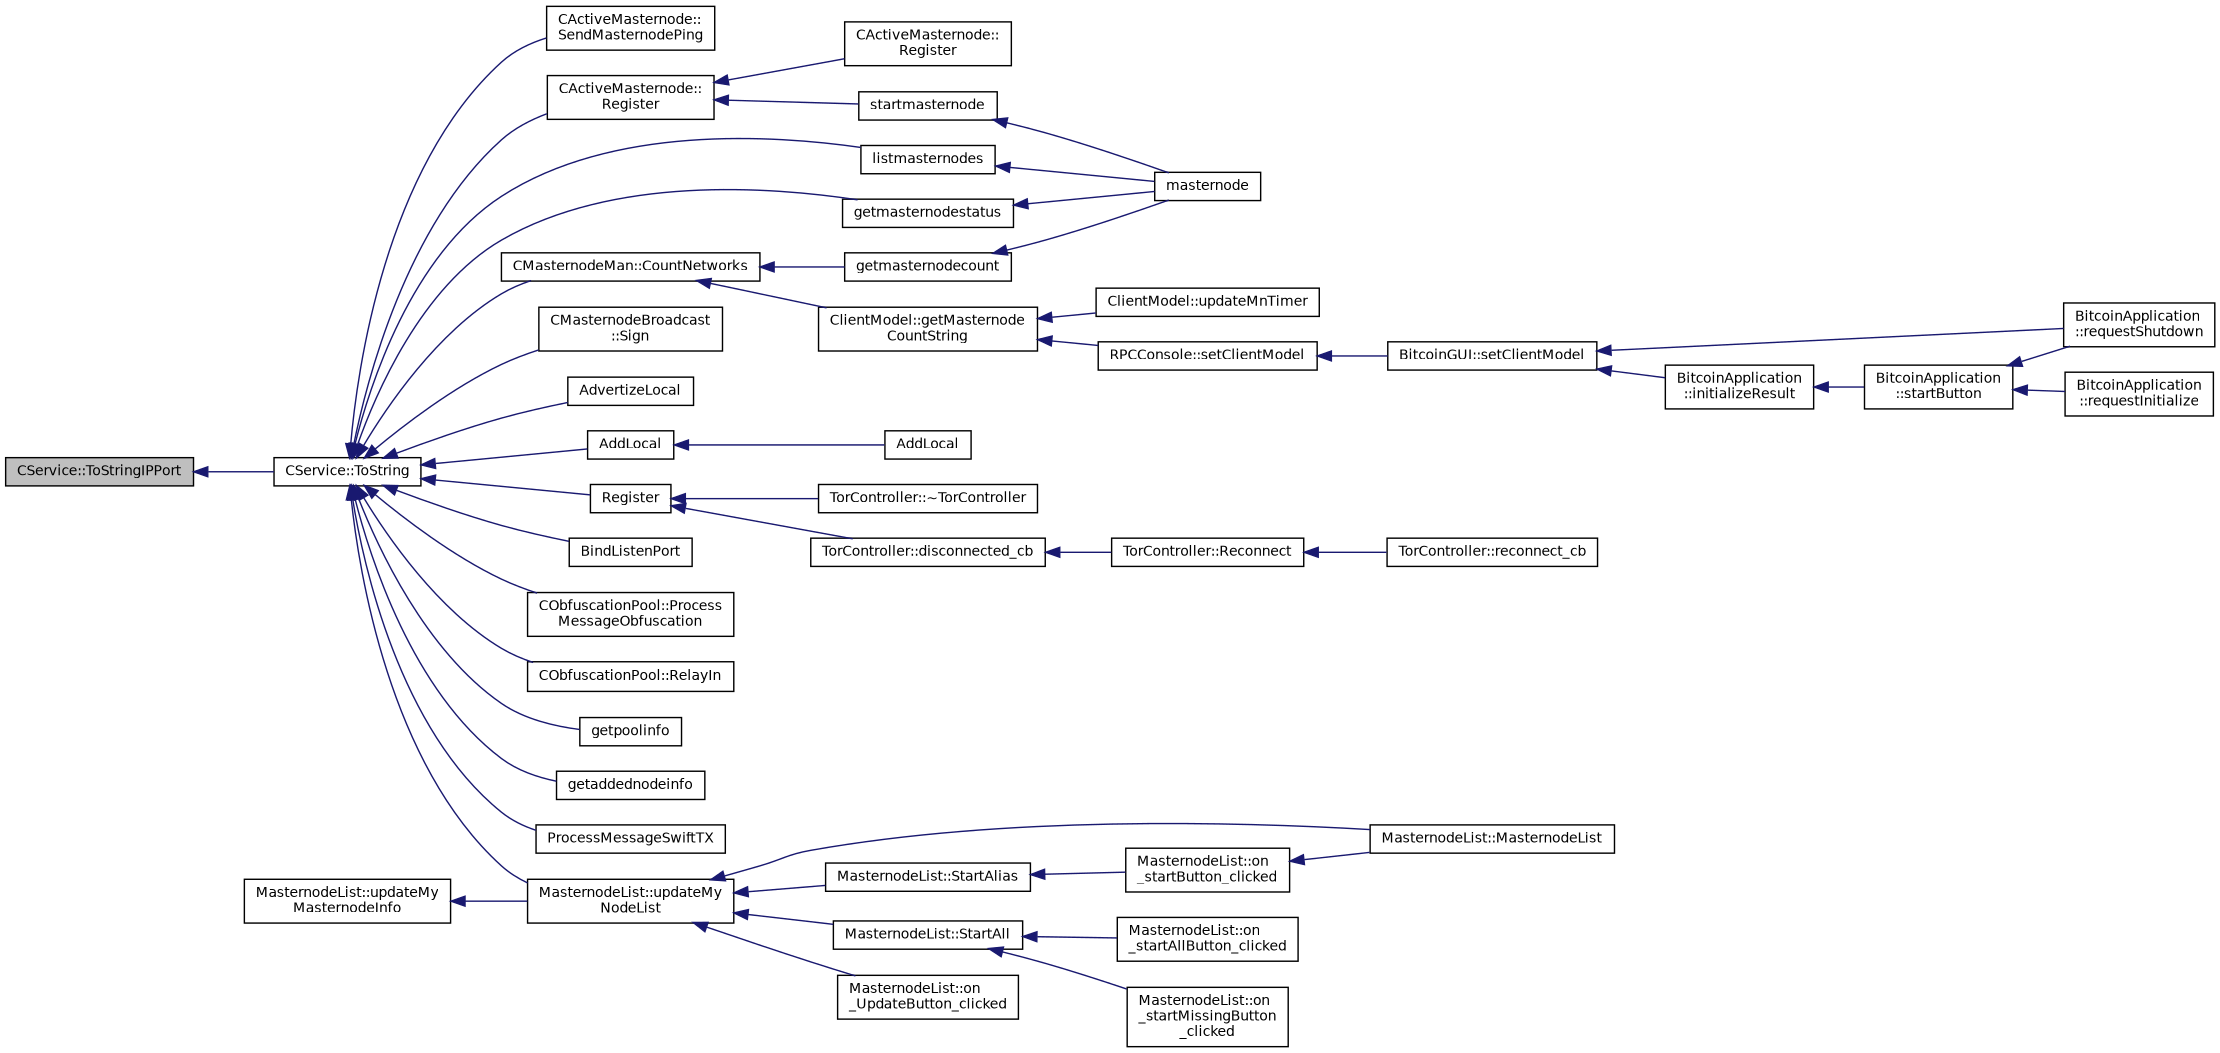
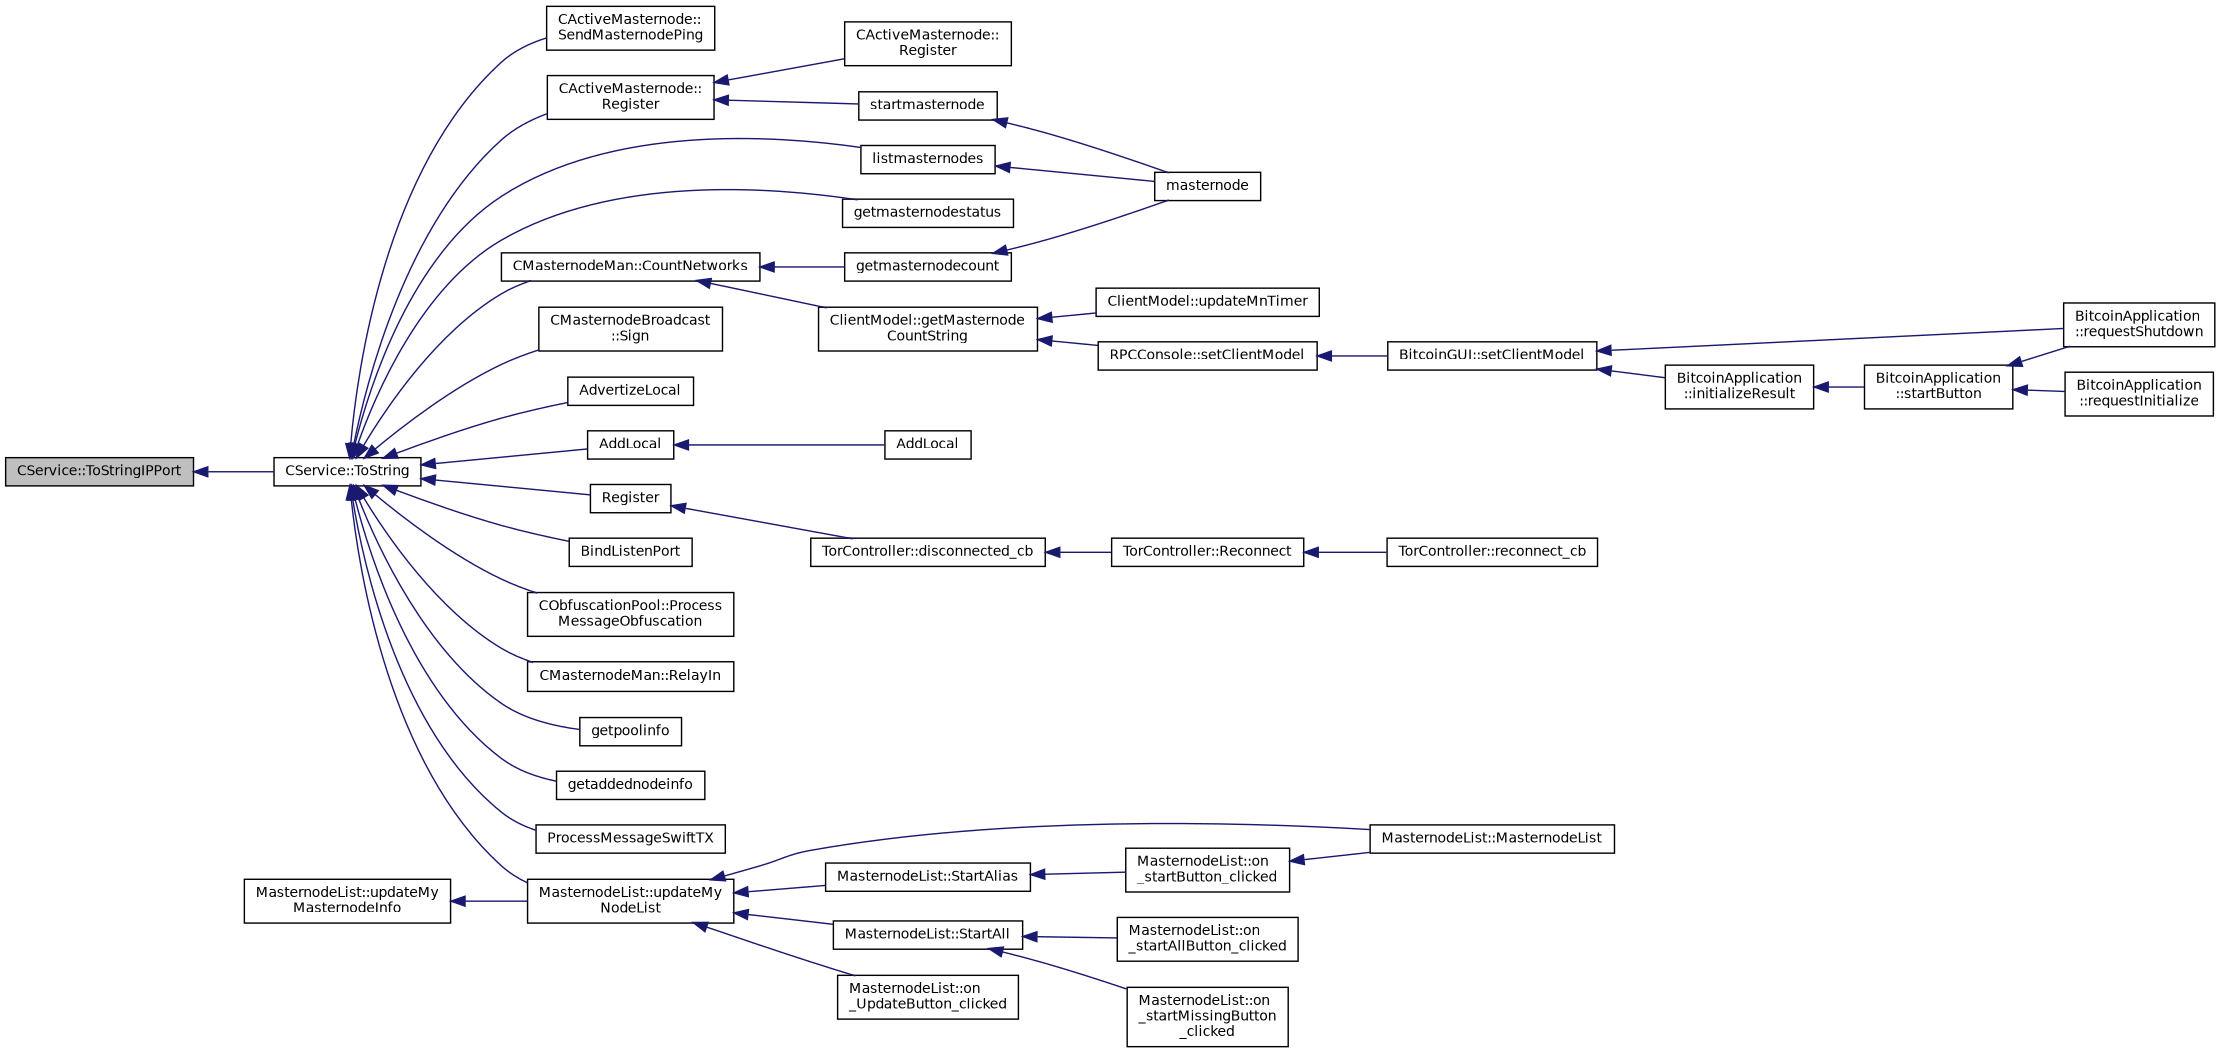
edge "masternode" -> "getmasternodestatus": removed
node "TorController::~TorController": removed
node "CObfuscationPool::RelayIn": label "CObfuscationPool::RelayIn" -> "CMasternodeMan::RelayIn"
